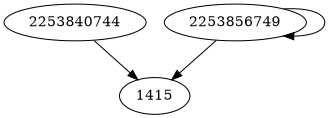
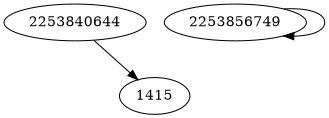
node "2253840744": label "2253840744" -> "2253840644"
edge "2253856749" -> "1415": removed
